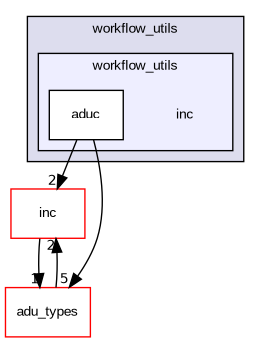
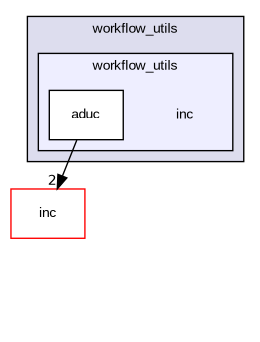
node "adu_types": removed
